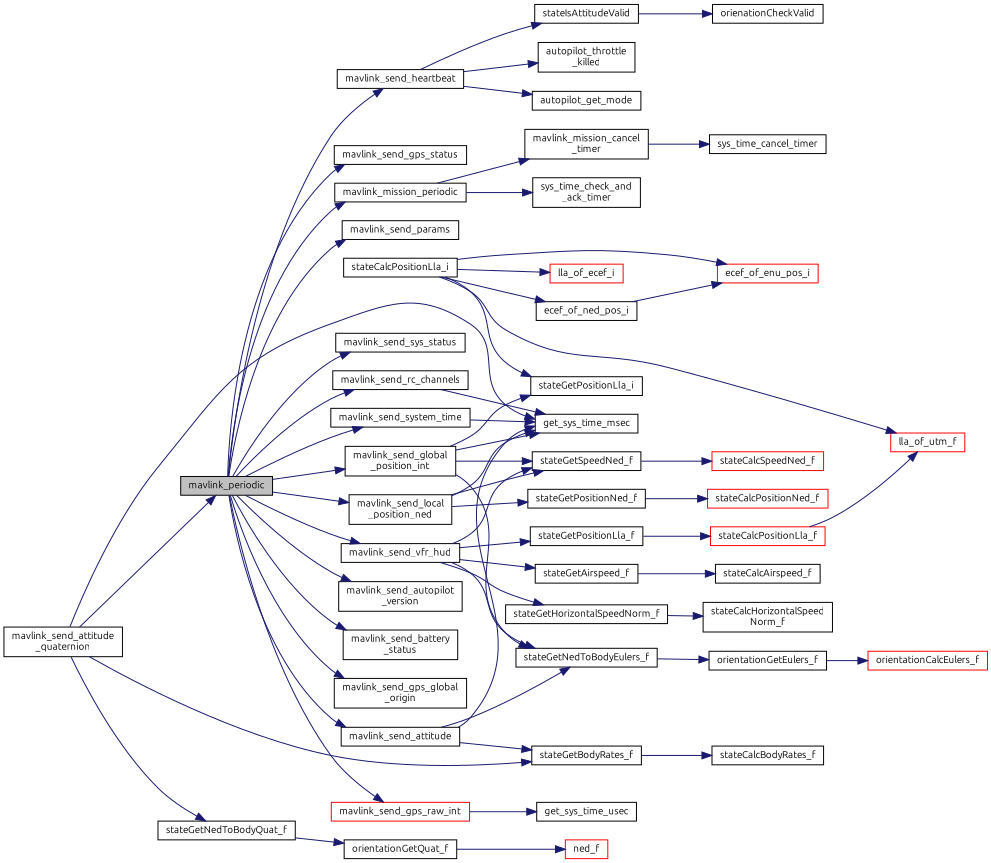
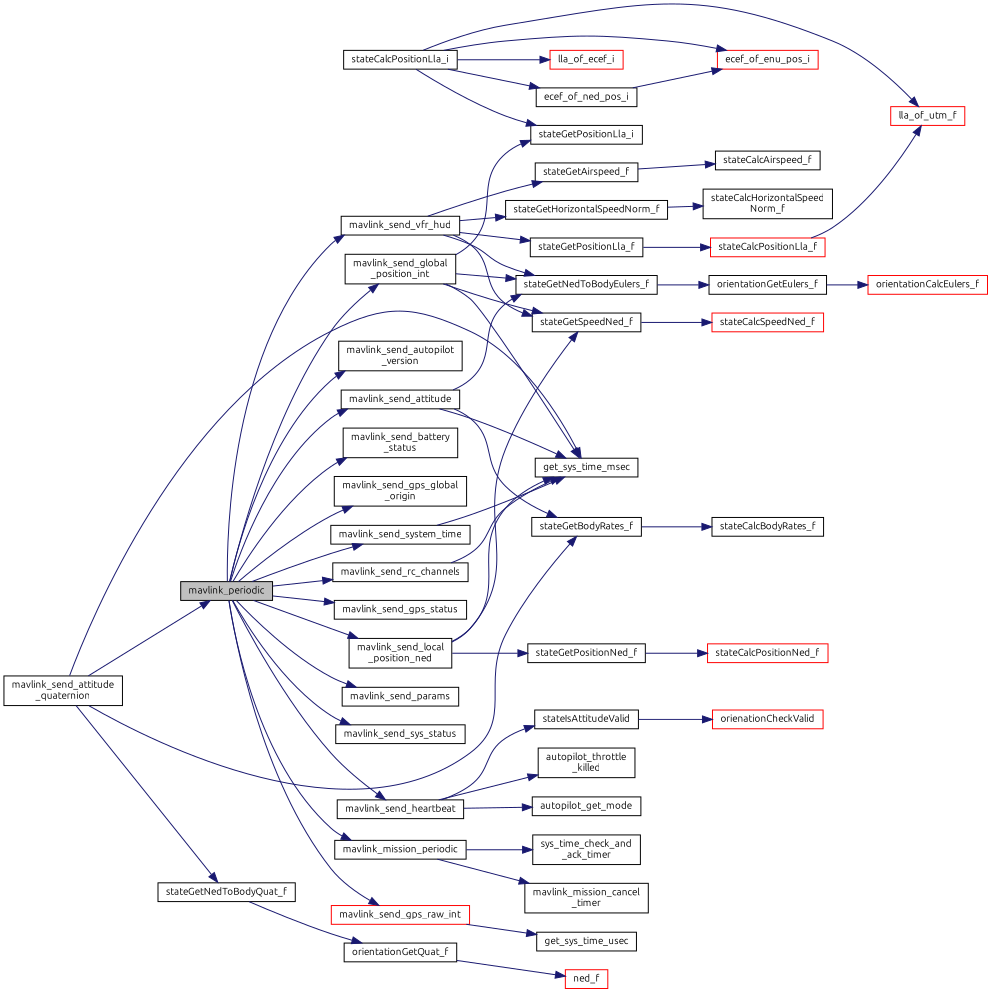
node "orienationCheckValid": color black -> red
node "sys_time_cancel_timer": removed
